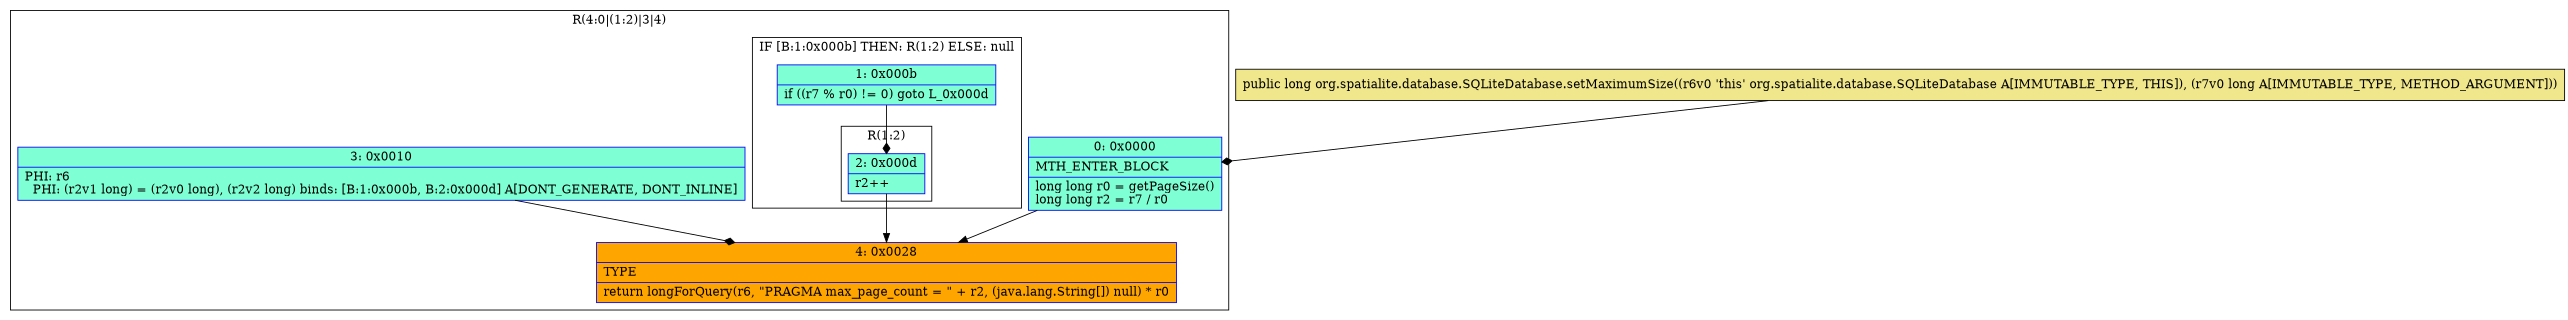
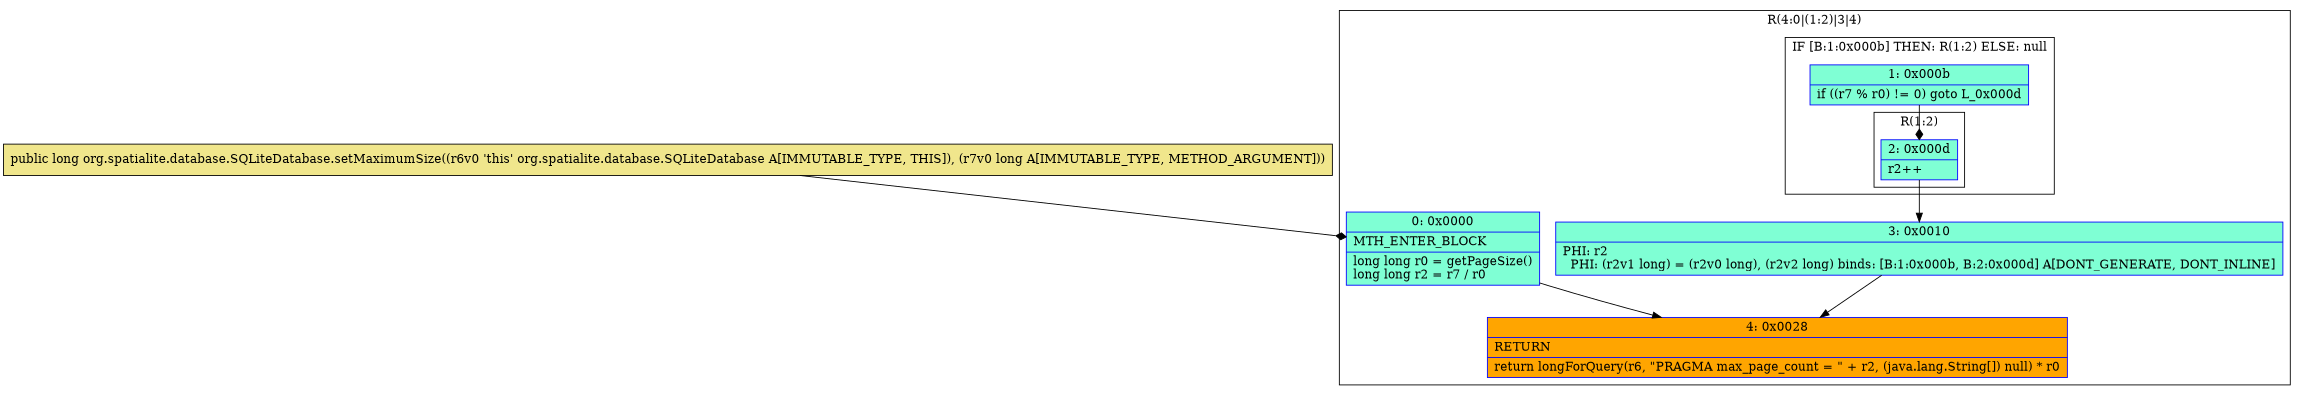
node "3: 0x0010": text "PHI: r6" -> "PHI: r2"
edge "2: 0x000d" -> "4: 0x0028": now "2: 0x000d" -> "3: 0x0010"
edge "3: 0x0010" -> "4: 0x0028": arrowhead diamond -> normal
node "4: 0x0028": text "TYPE" -> "RETURN"
